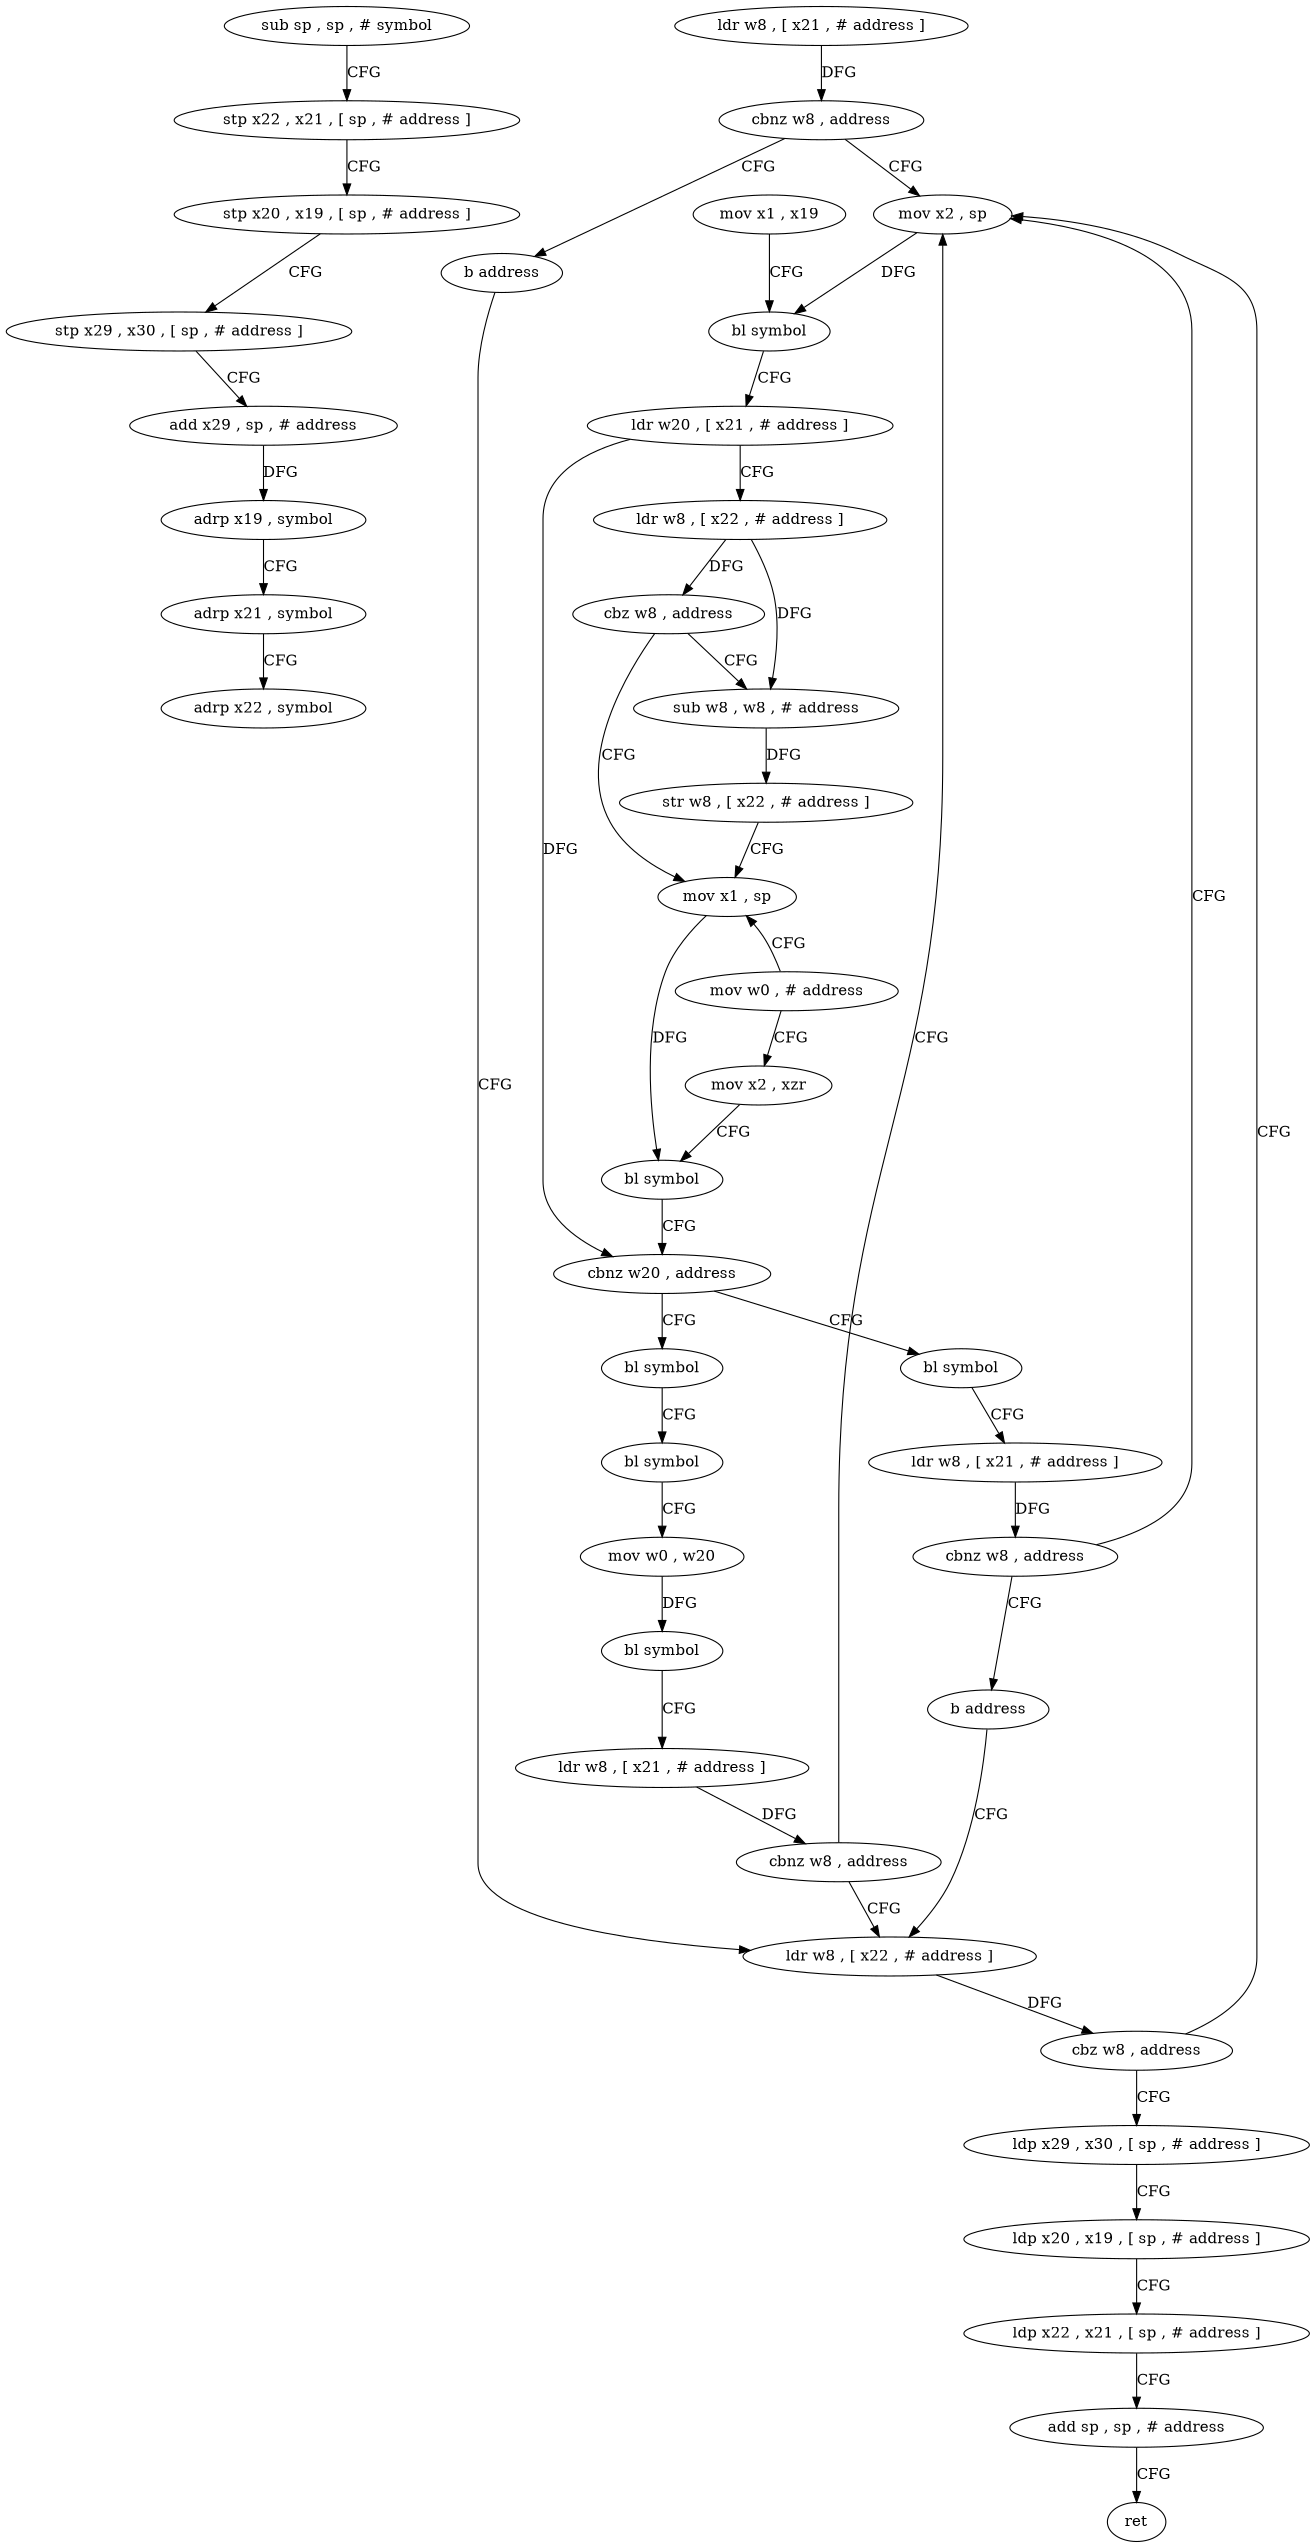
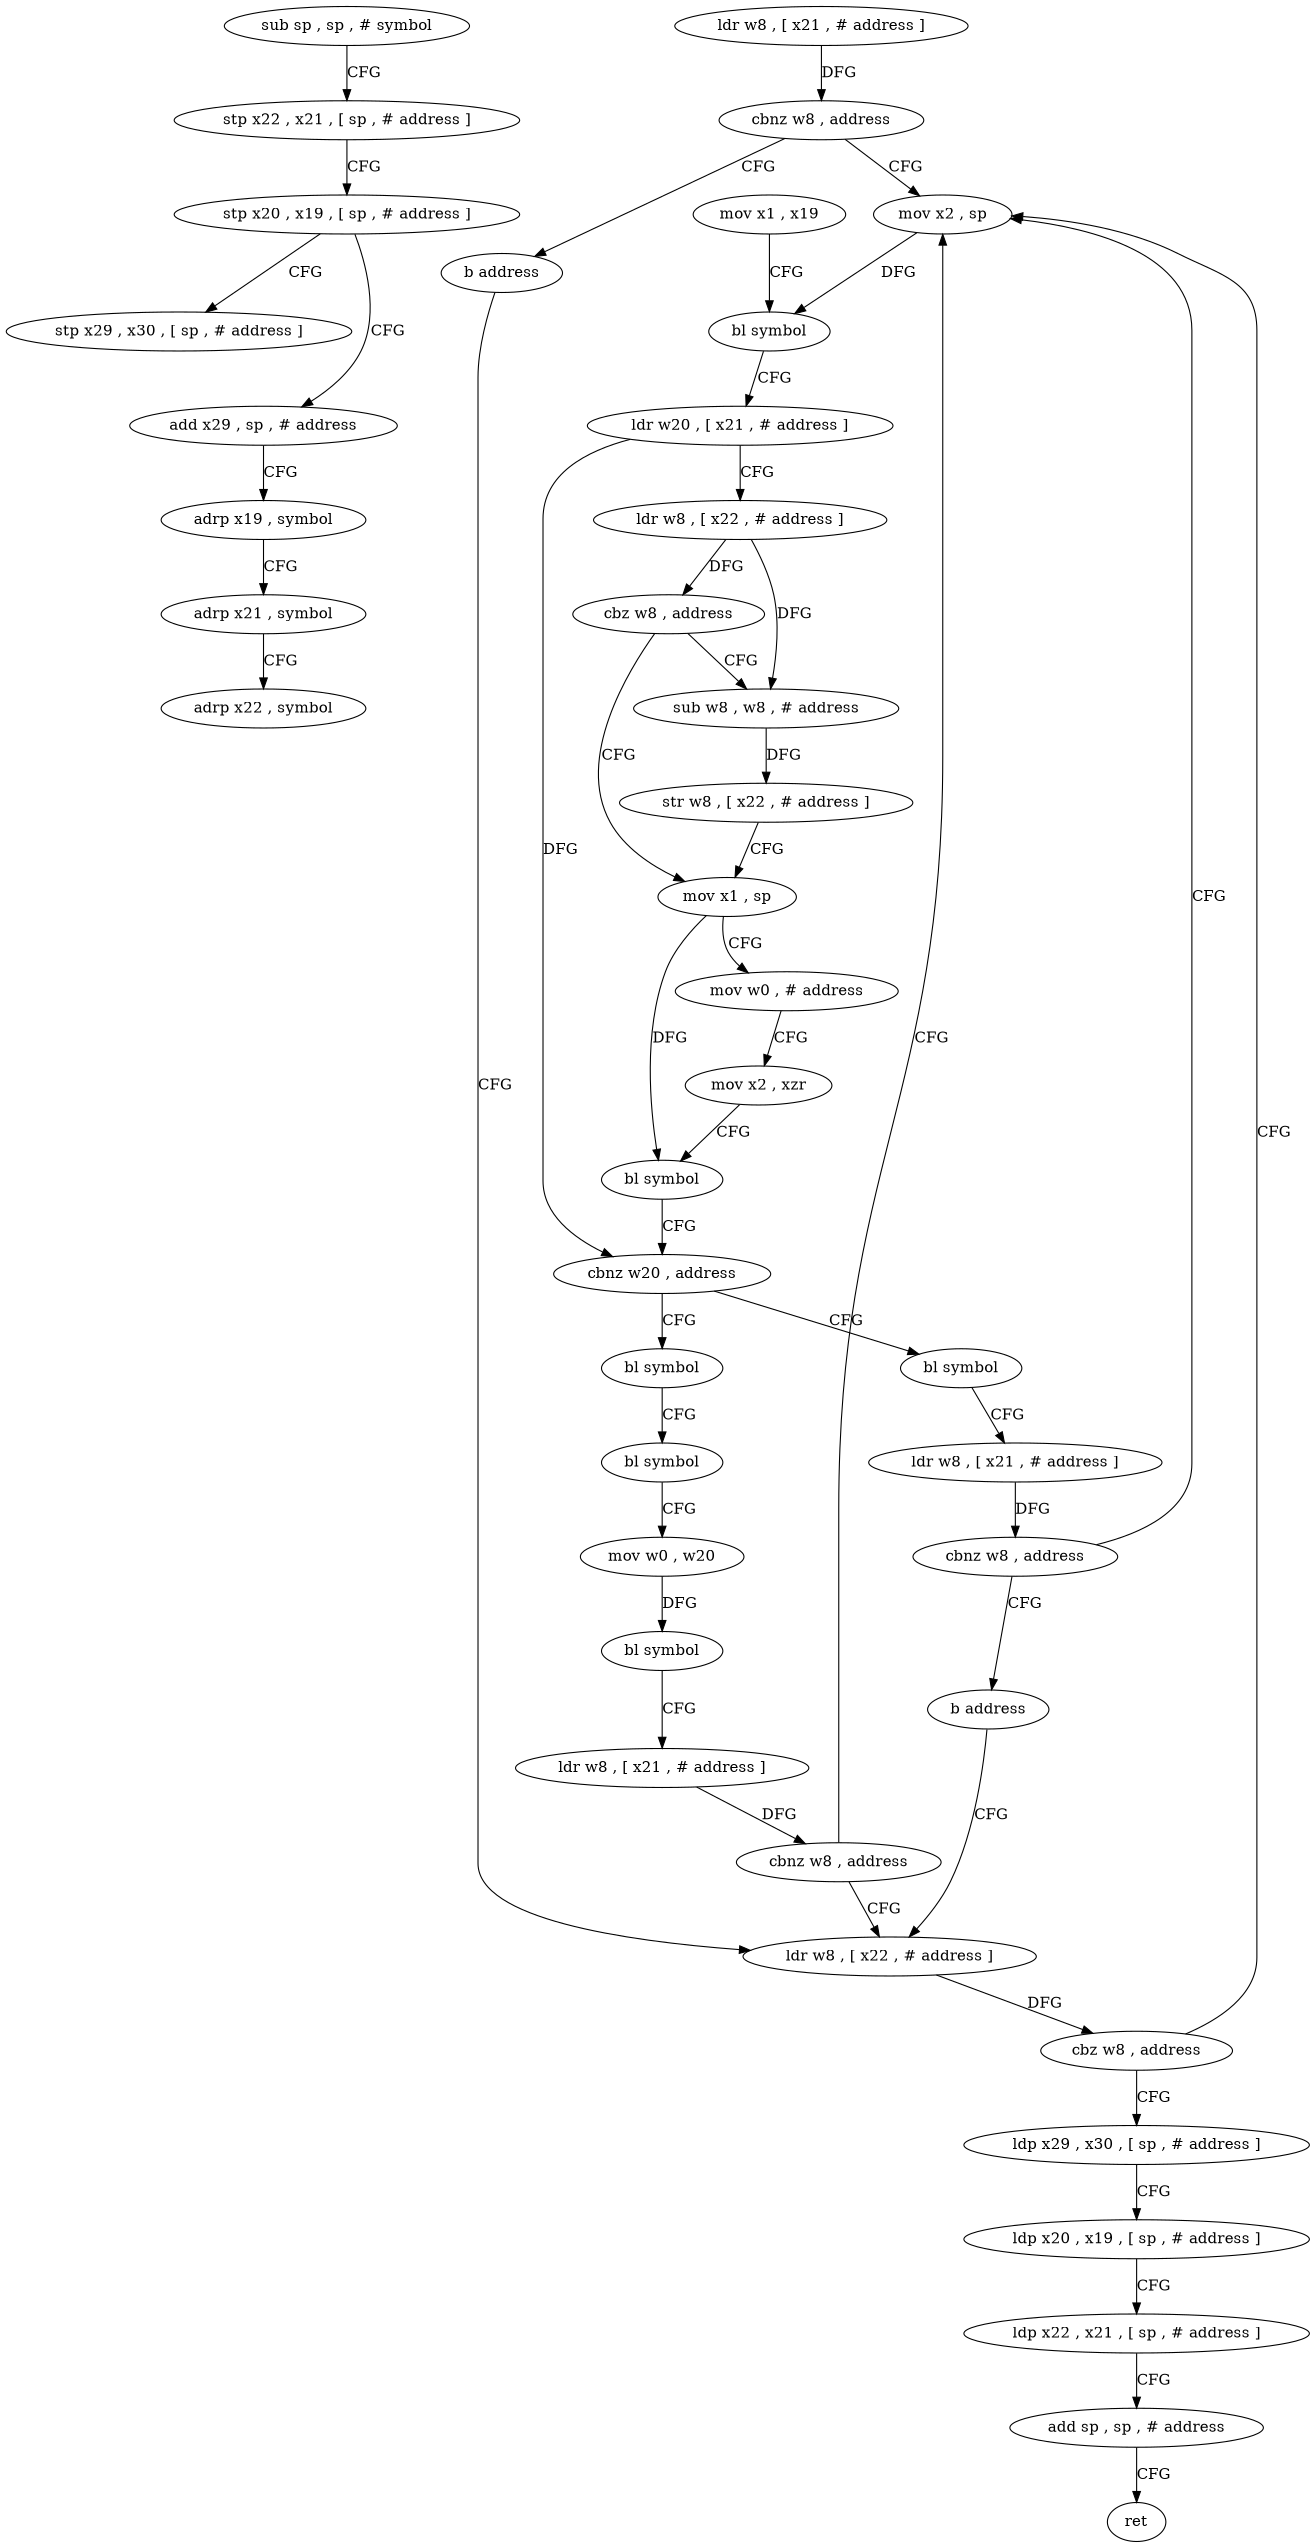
edge "stp x29 , x30 , [ sp , # address ]" -> "add x29 , sp , # address": now "stp x20 , x19 , [ sp , # address ]" -> "add x29 , sp , # address"
edge "add x29 , sp , # address" -> "adrp x19 , symbol": label "DFG" -> "CFG"
edge "mov w0 , # address" -> "mov x1 , sp": reversed
